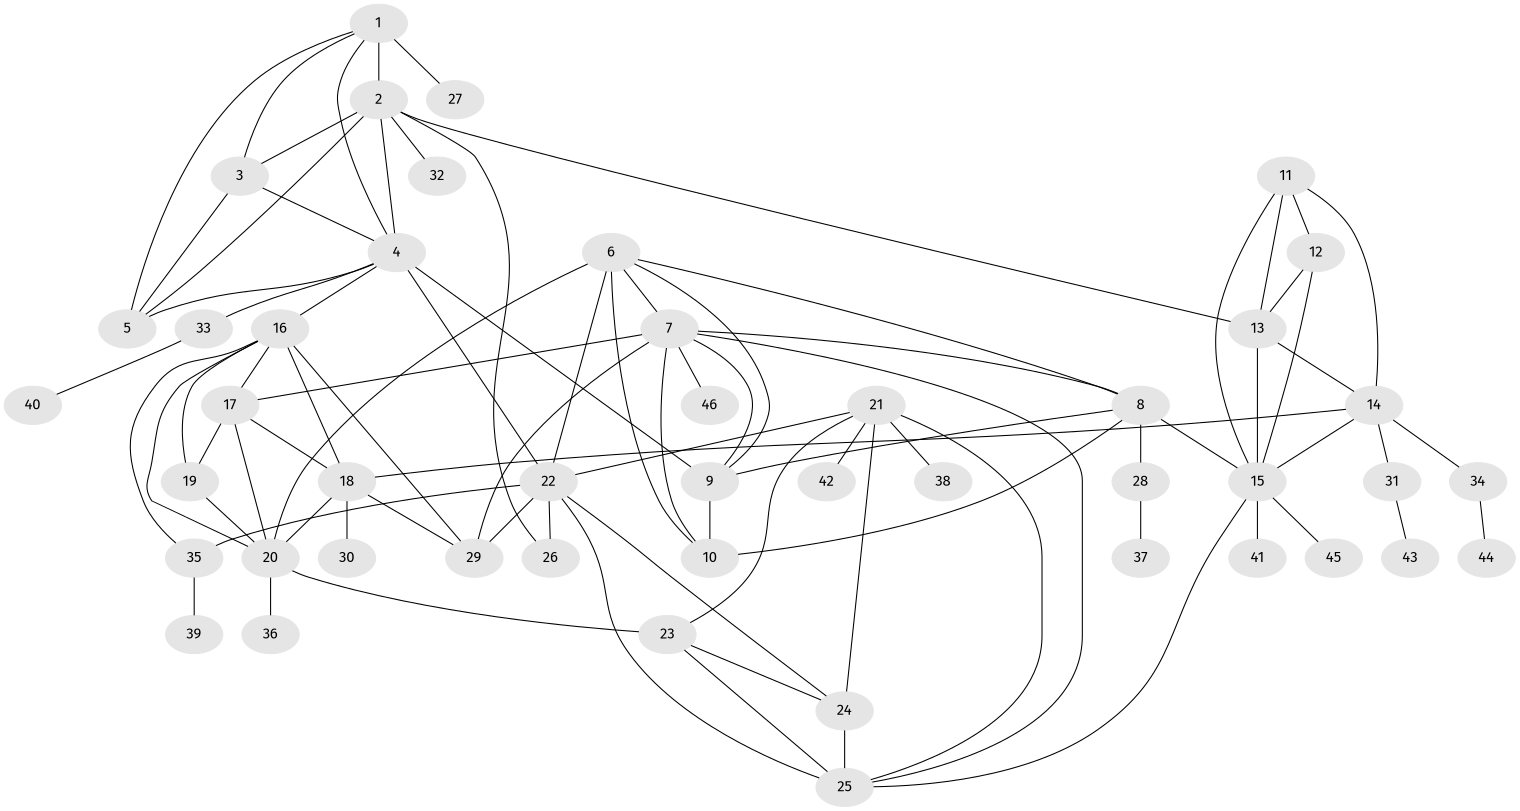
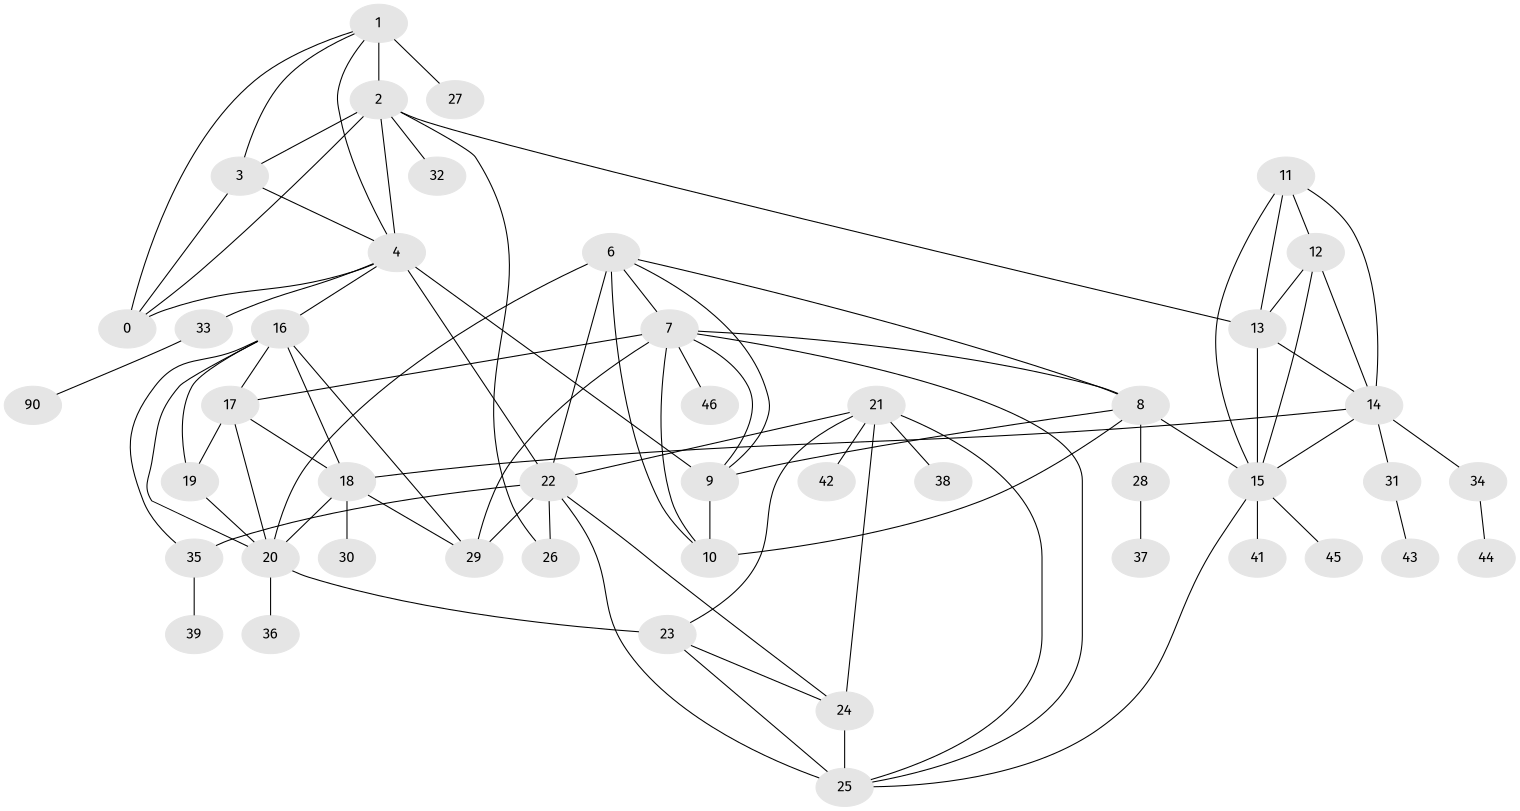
node "5": label "5" -> "0"
edge "12" -- "14": added
node "40": label "40" -> "90"
